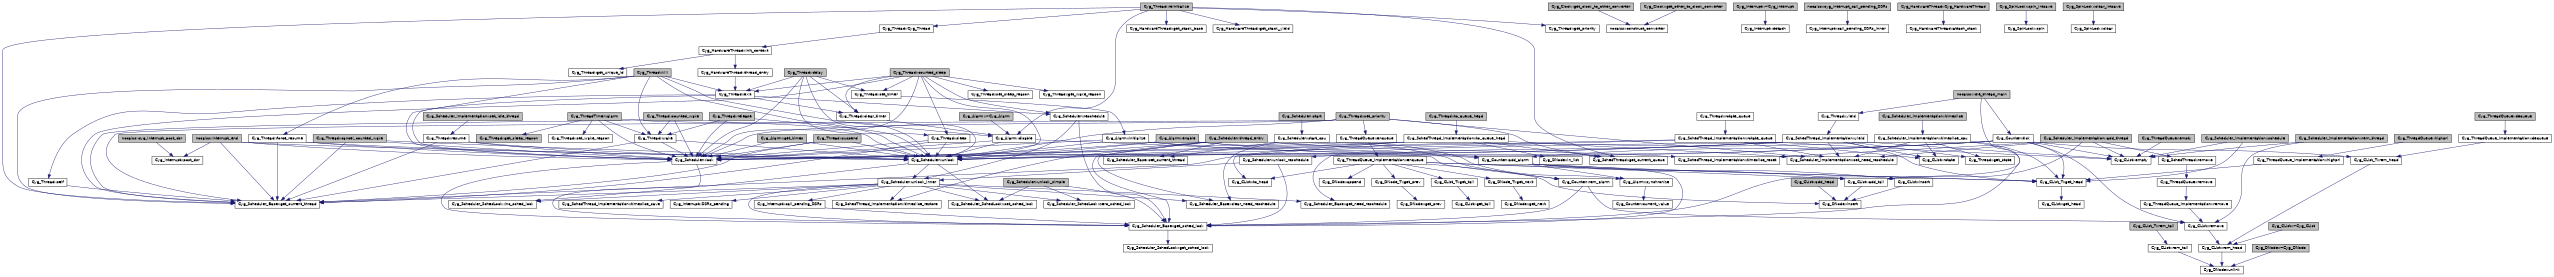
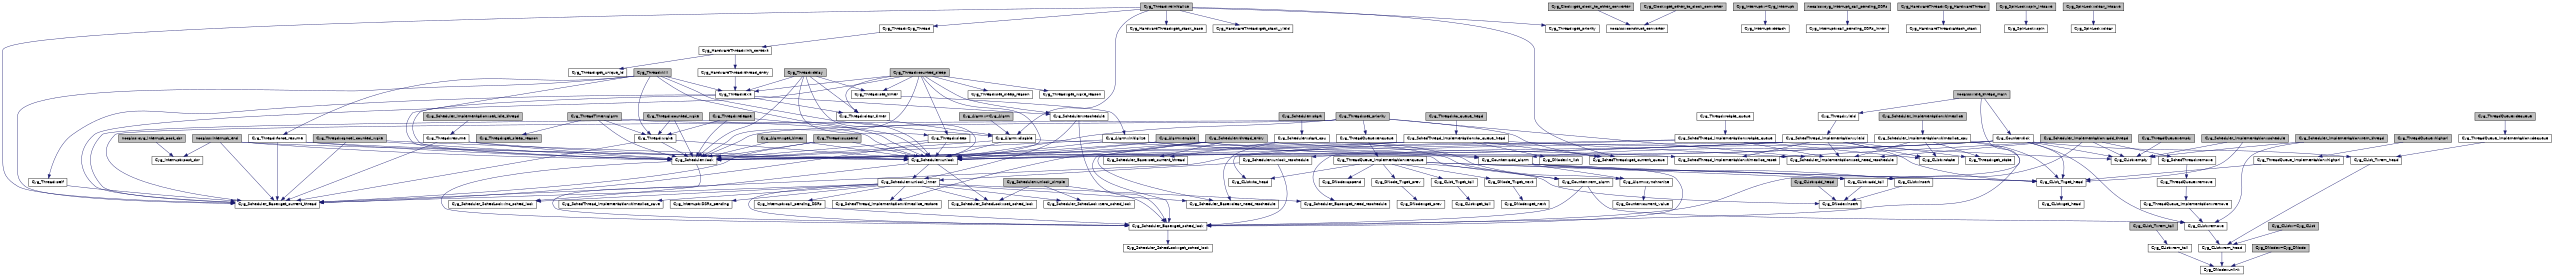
node "Cyg_Thread::set_wake_reason": removed
edge "Cyg_SchedThread_Implementation::yield" -> "Cyg_CList::empty": now "Cyg_SchedThread_Implementation::yield" -> "Cyg_SchedThread_Implementation::timeslice_reset"
